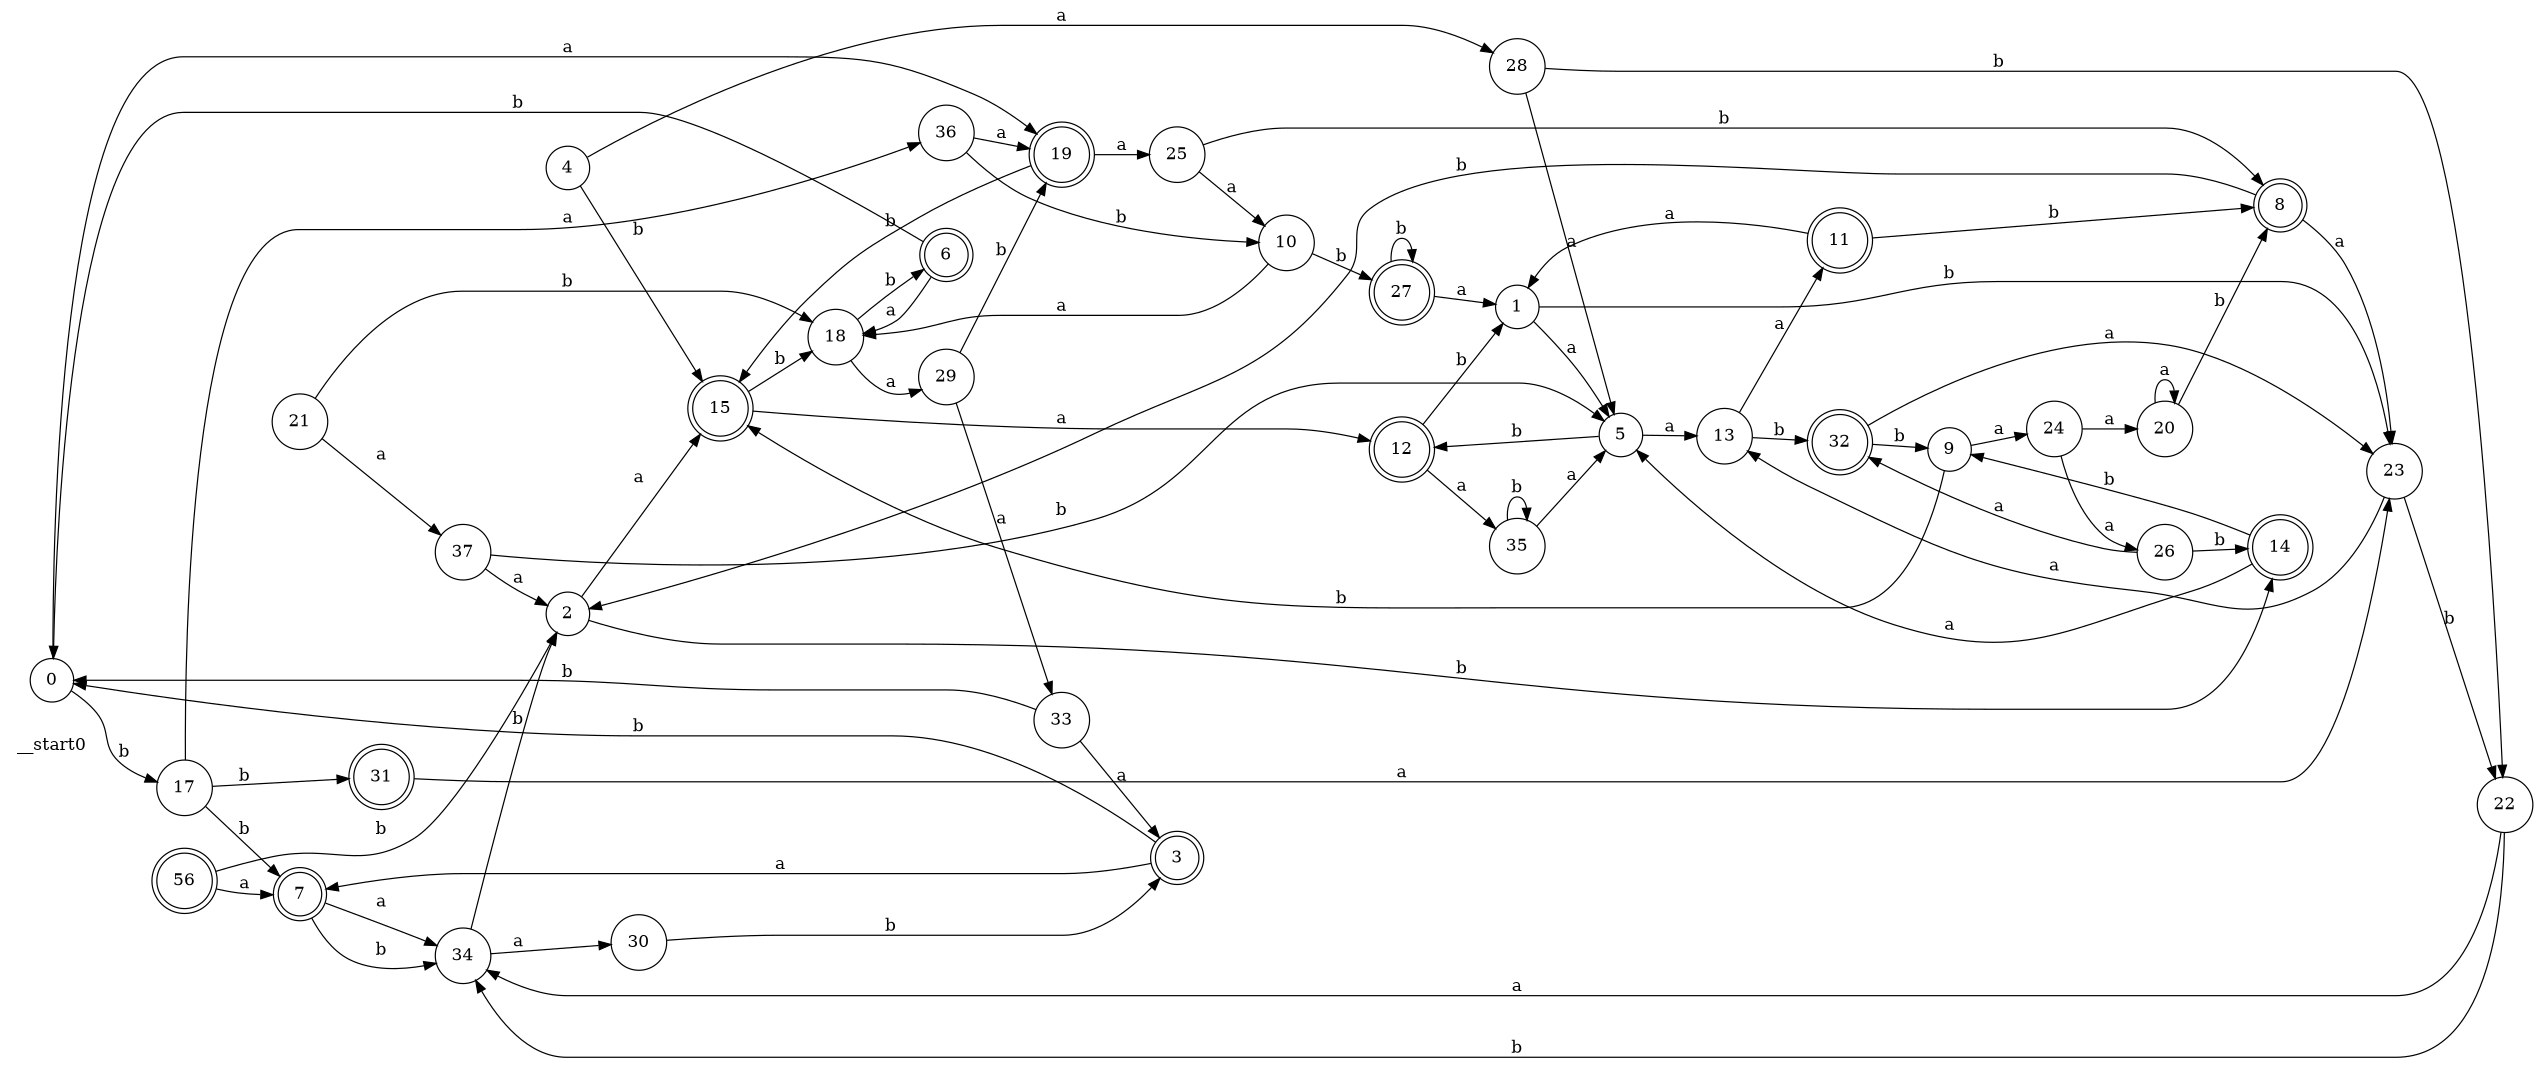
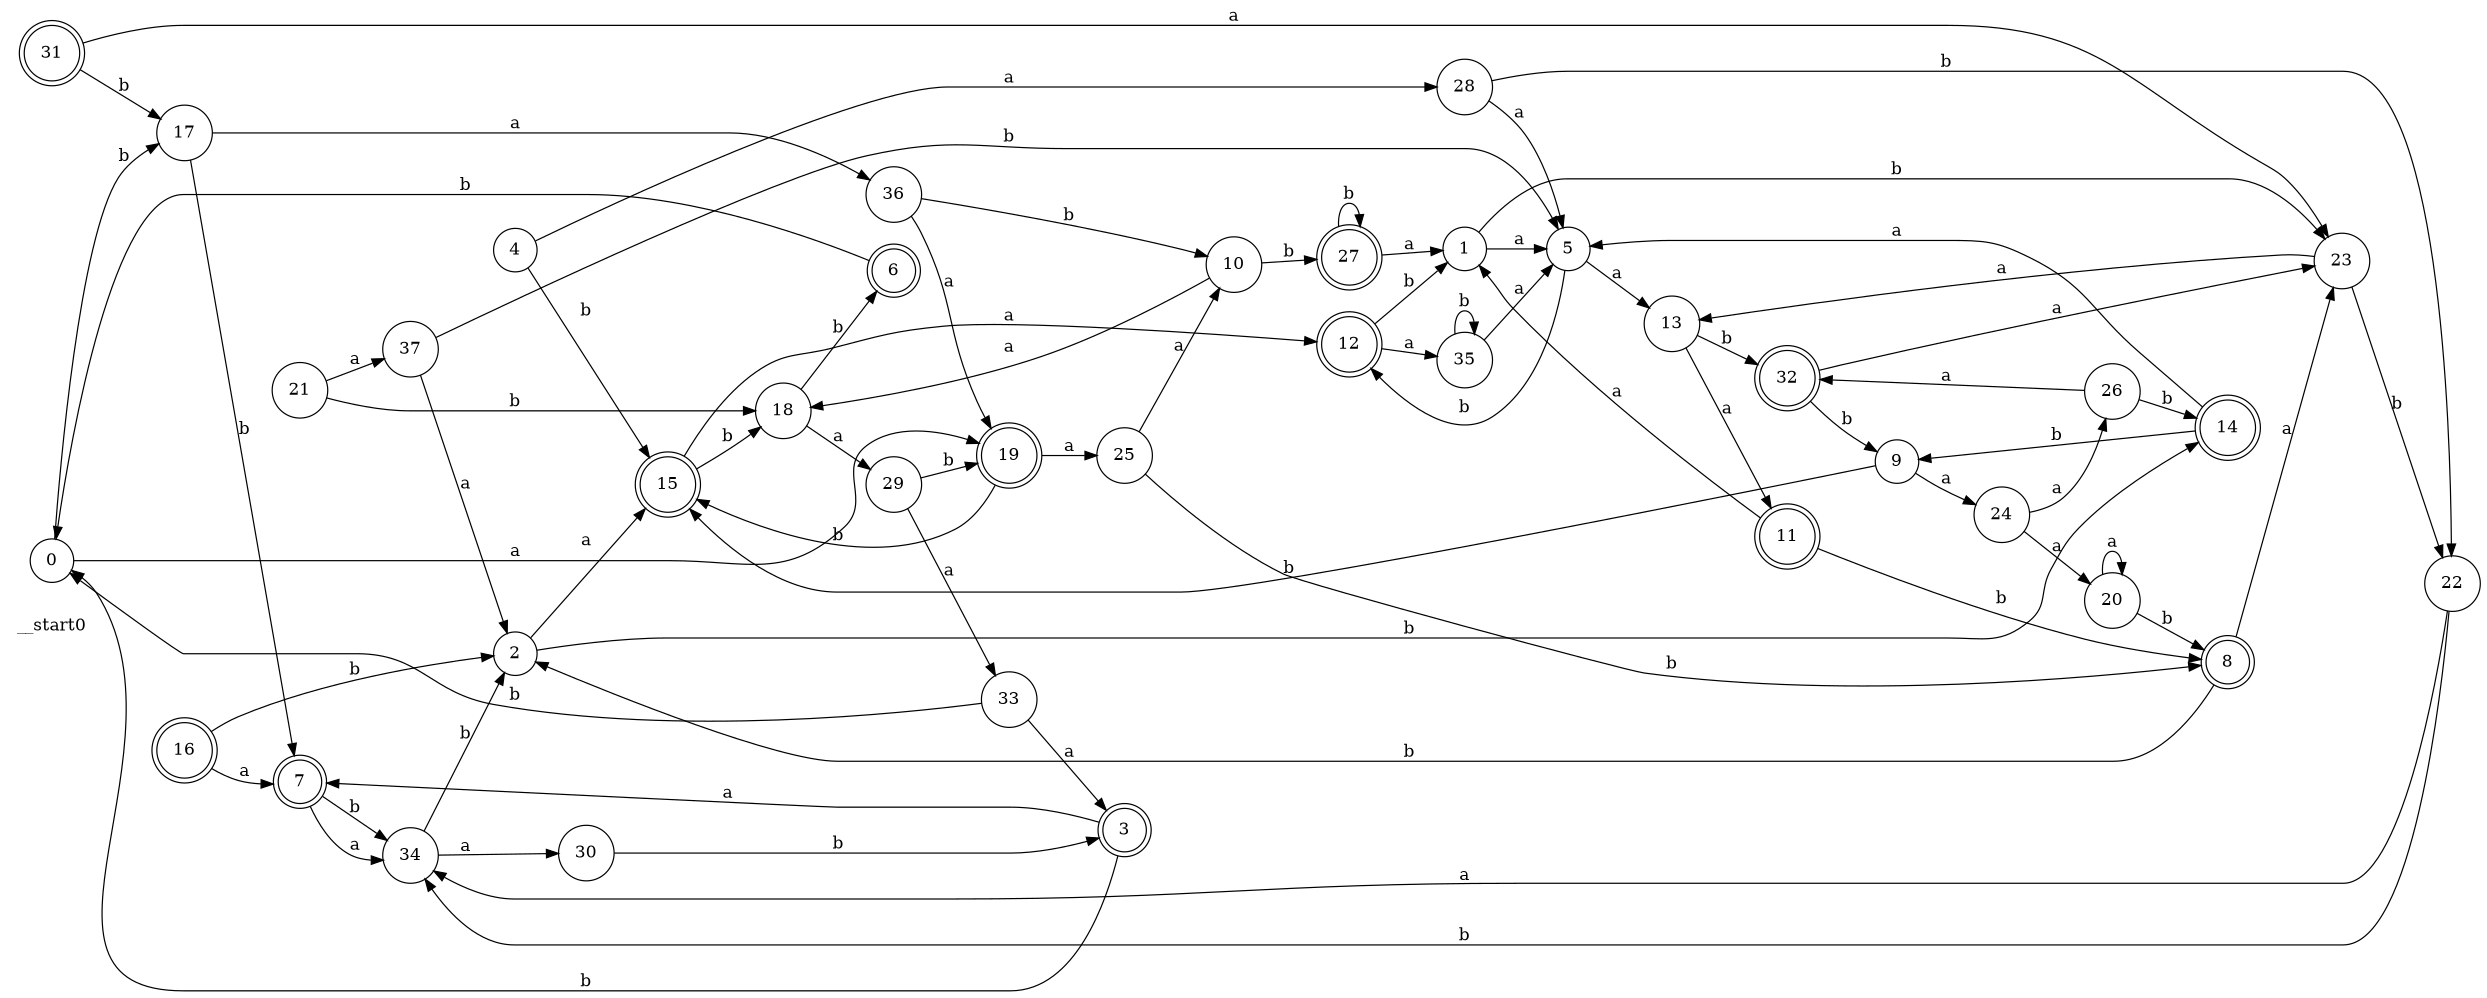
edge "6" -> "18": removed, label "a"
edge "17" -> "31": reversed
node "56": label "56" -> "16"
